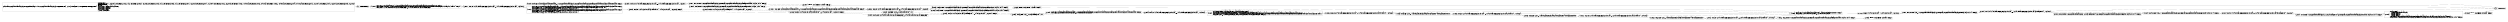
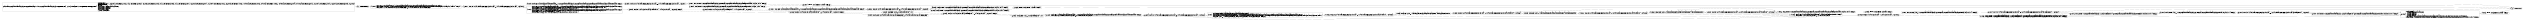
node "87: 0x0083": added
